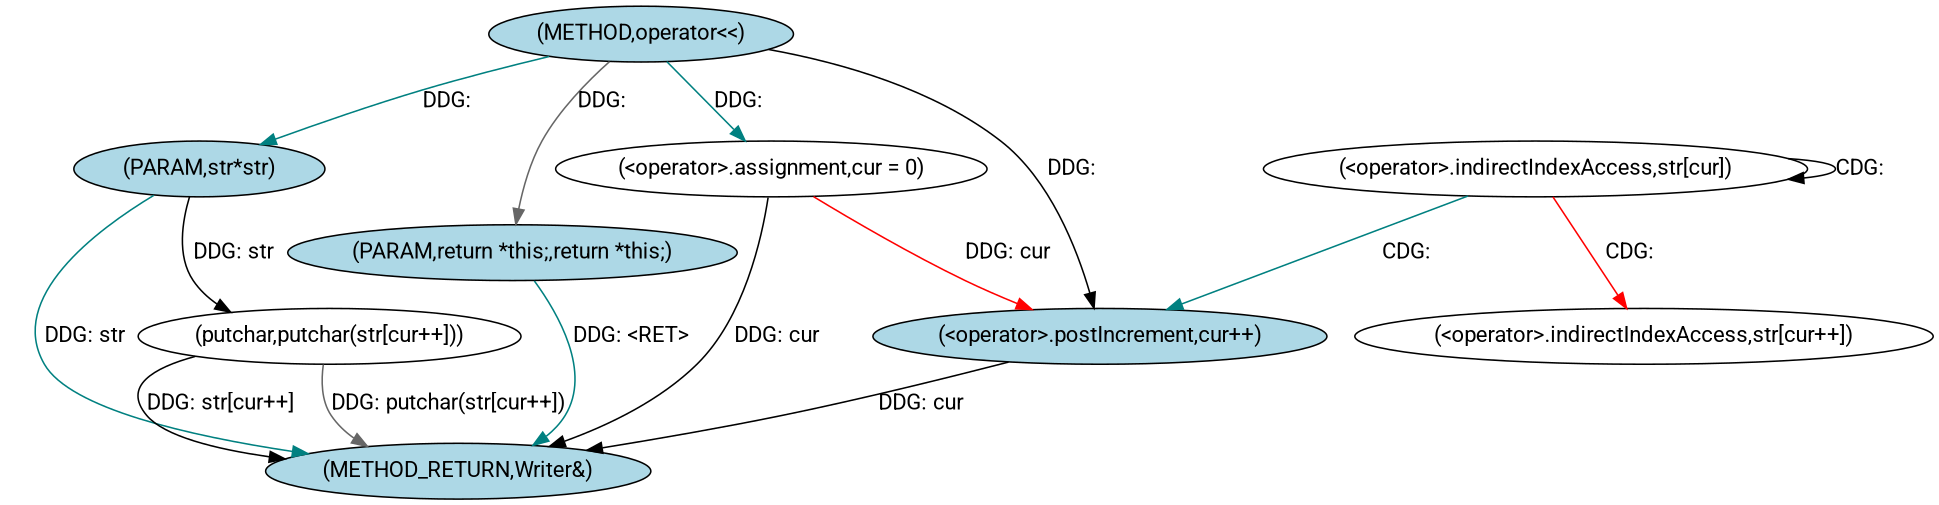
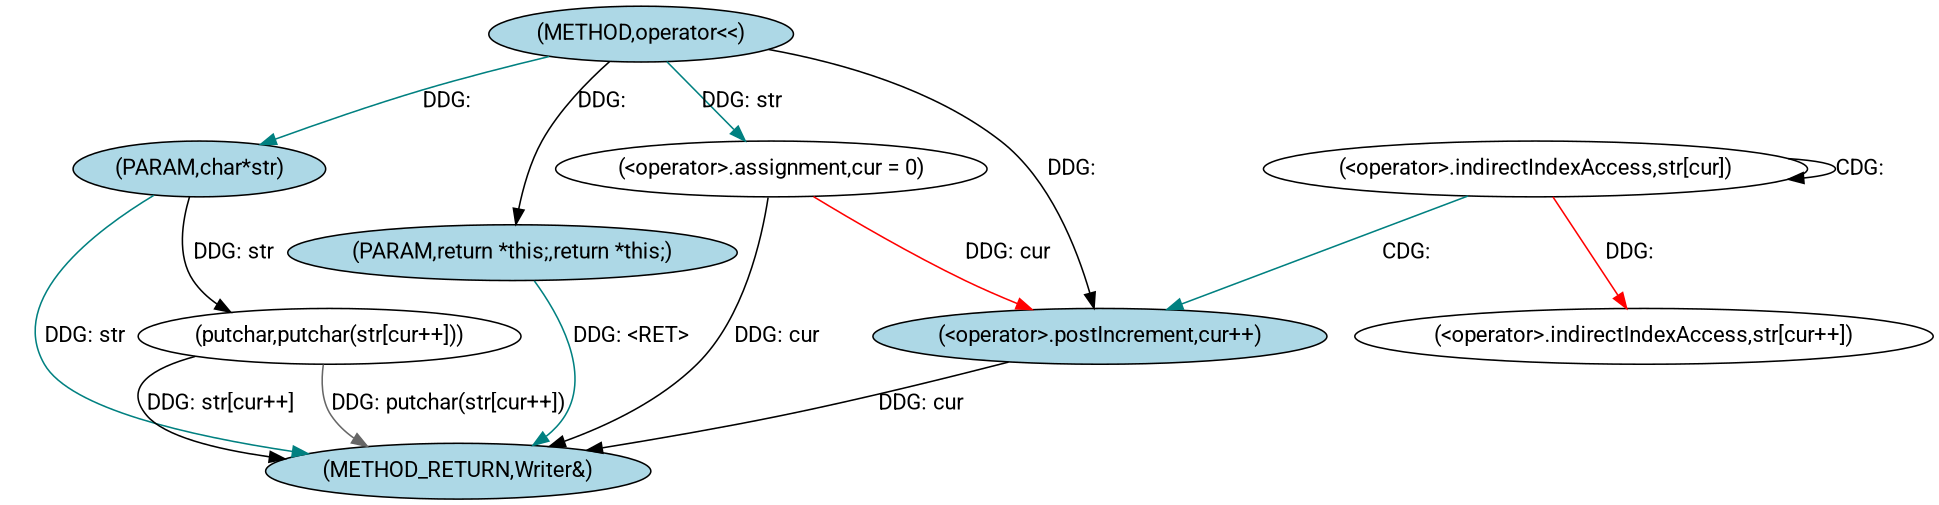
edge "(METHOD,operator<<)" -> "(<operator>.assignment,cur = 0)": label "DDG: " -> "DDG: str"
edge "(METHOD,operator<<)" -> "(PARAM,return *this;,return *this;)": color gray40 -> black
node "(PARAM,str*str)": label "(PARAM,str*str)" -> "(PARAM,char*str)"
edge "(<operator>.indirectIndexAccess,str[cur])" -> "(<operator>.indirectIndexAccess,str[cur++])": label "CDG: " -> "DDG: "
